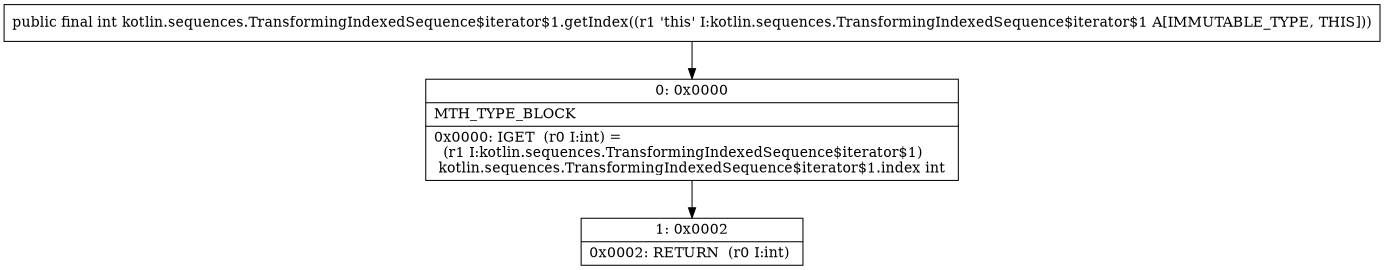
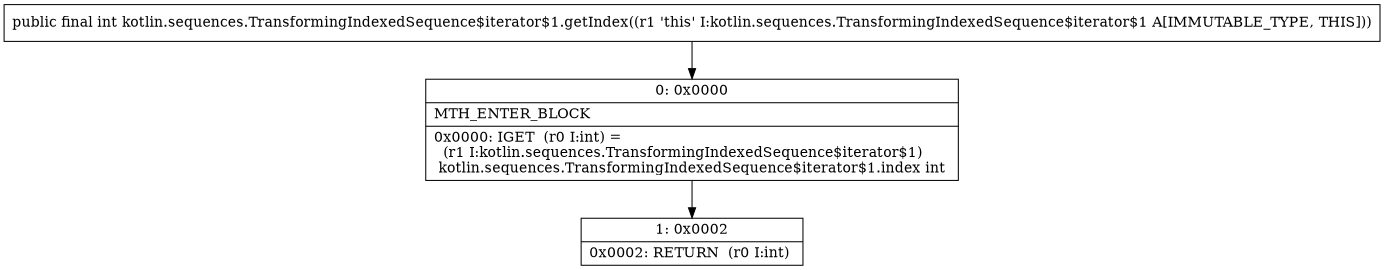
node "0: 0x0000": text "MTH_TYPE_BLOCK" -> "MTH_ENTER_BLOCK"
